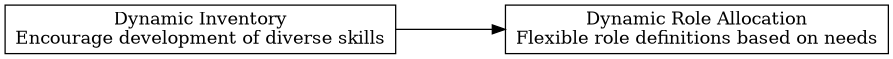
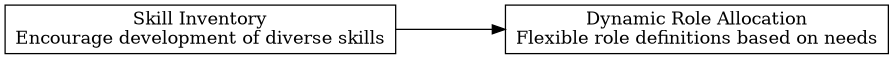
node "Dynamic Inventory Encourage development of diverse skills": label "Dynamic Inventory Encourage development of diverse skills" -> "Skill Inventory Encourage development of diverse skills"
